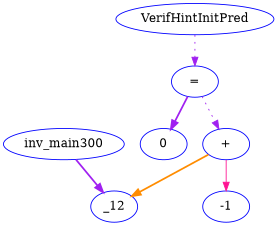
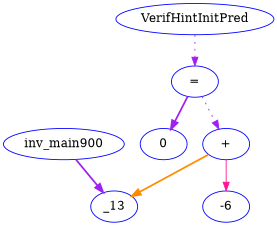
node "inv_main300": label "inv_main300" -> "inv_main900"
node "_12": label "_12" -> "_13"
node "-1": label "-1" -> "-6"
